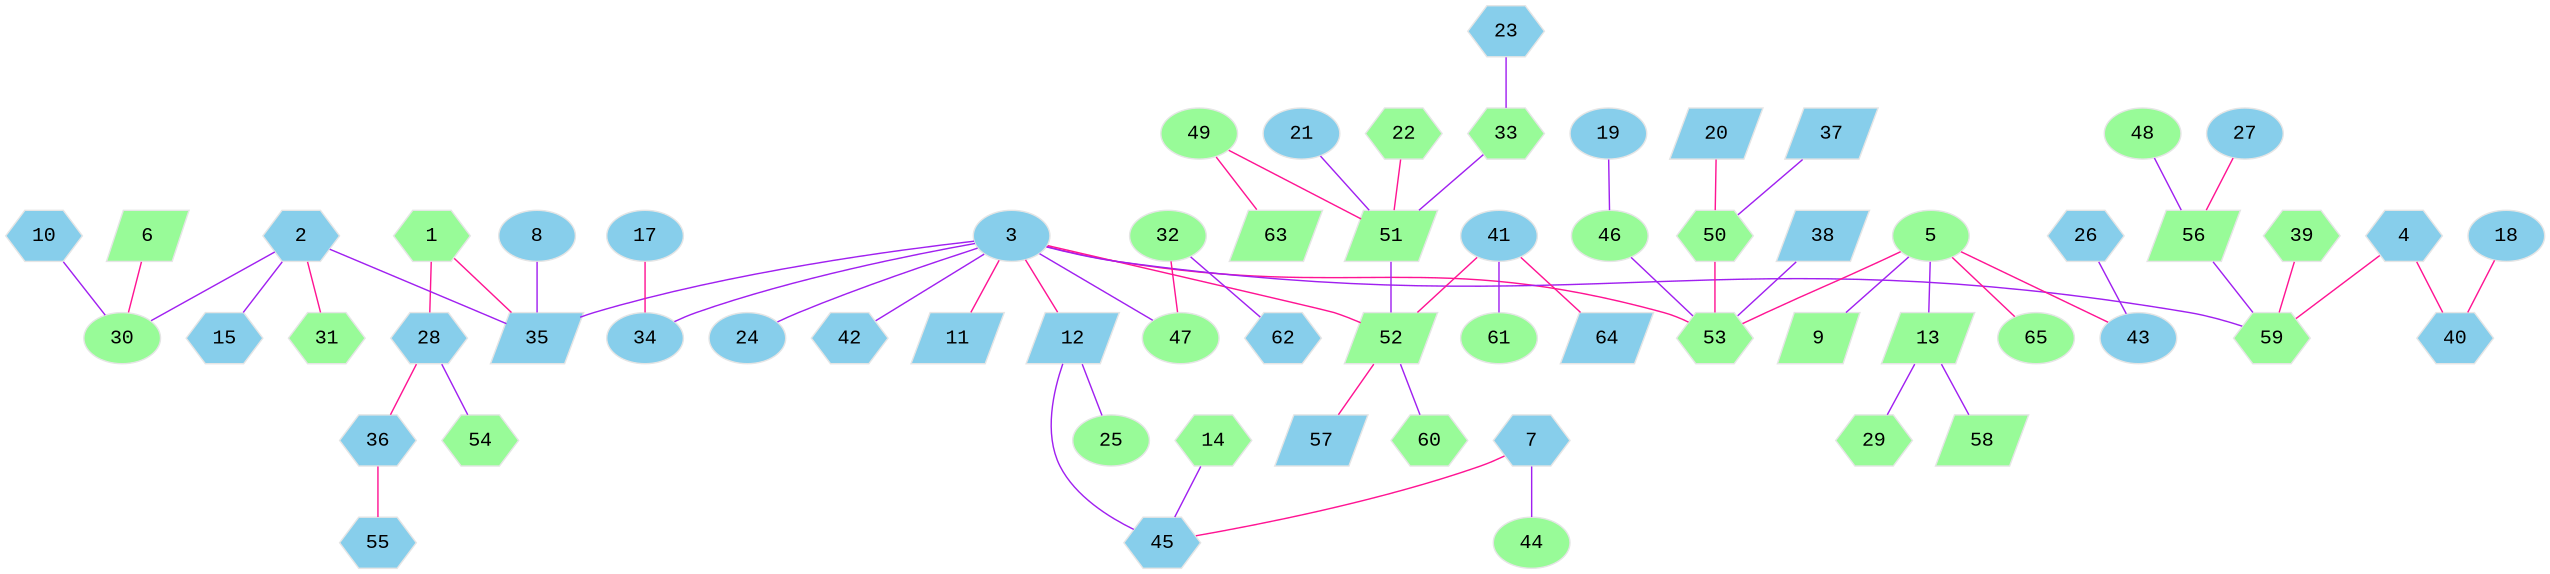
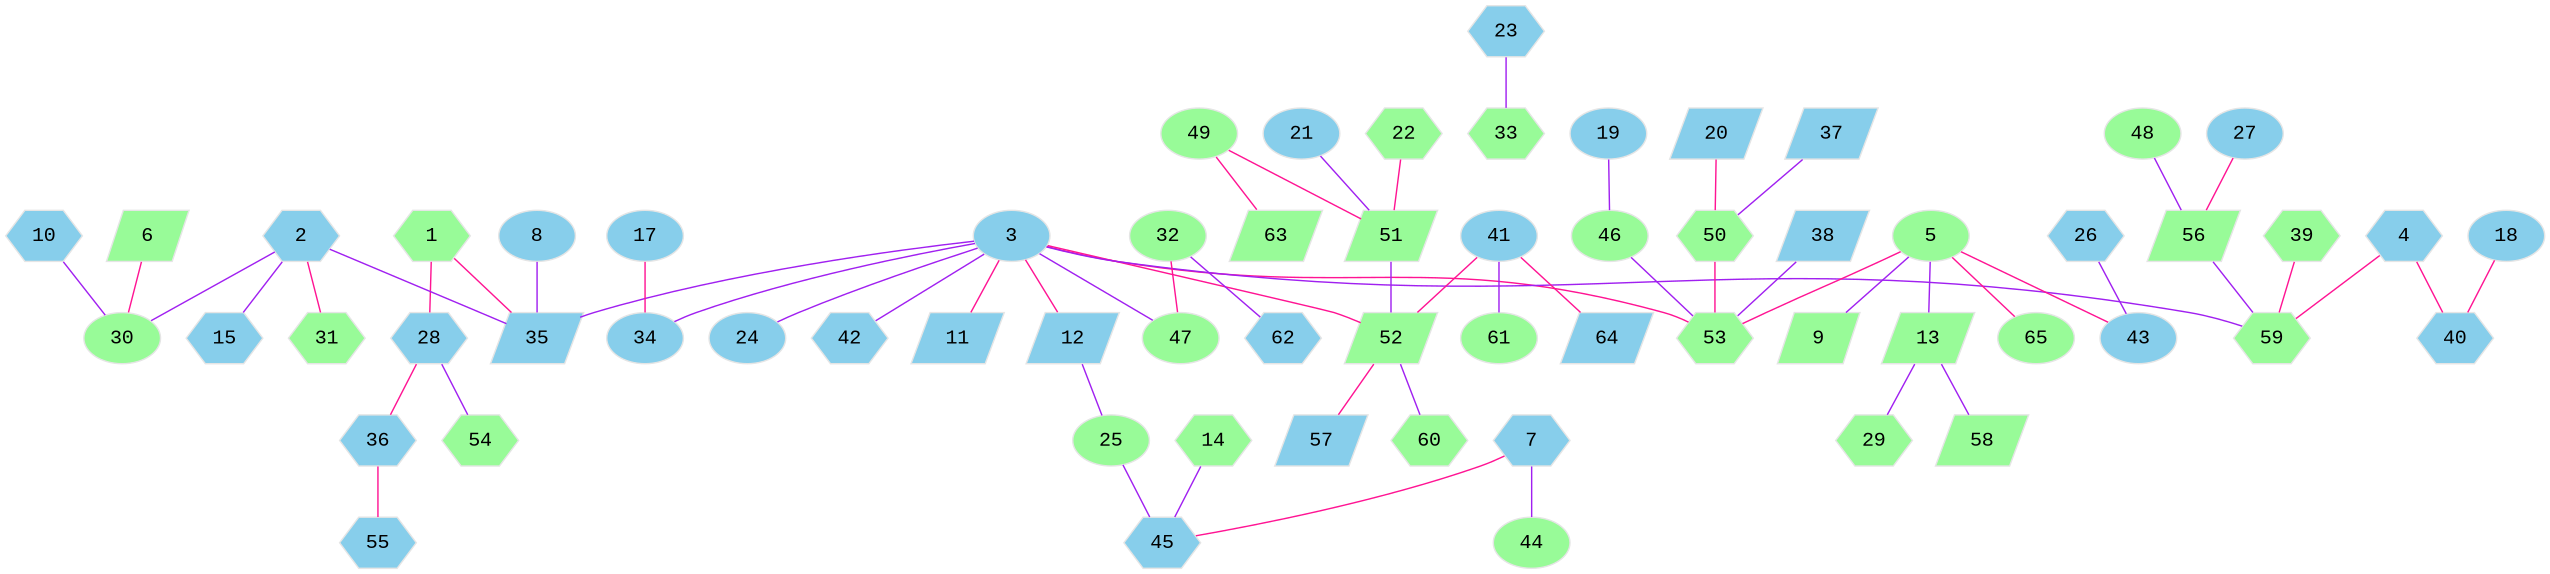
edge "33" -- "51": removed
edge "12" -- "45": now "25" -- "45"
